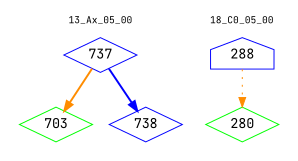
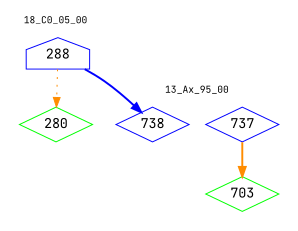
cluster "13_Ax_05_00": label "13_Ax_05_00" -> "13_Ax_95_00"
edge "737" -> "738": now "288" -> "738"
